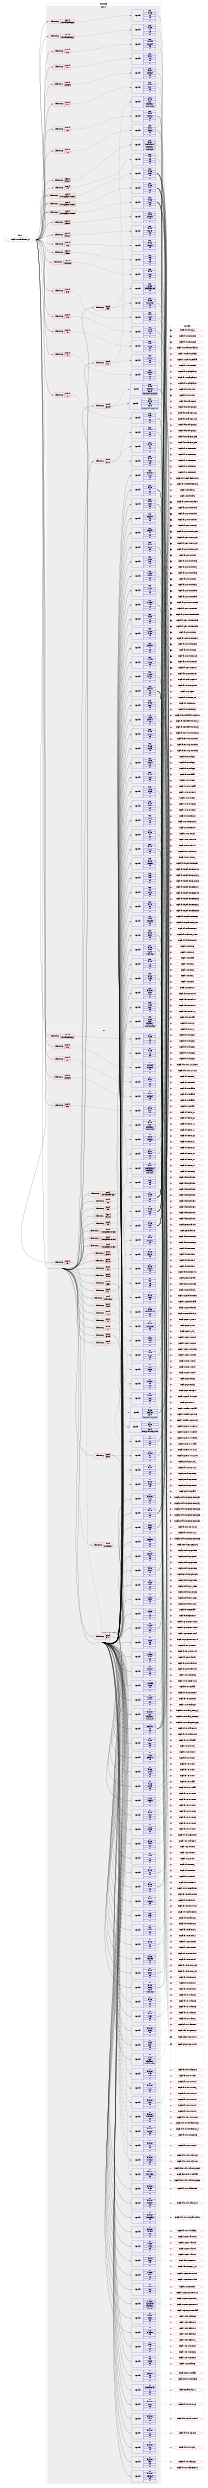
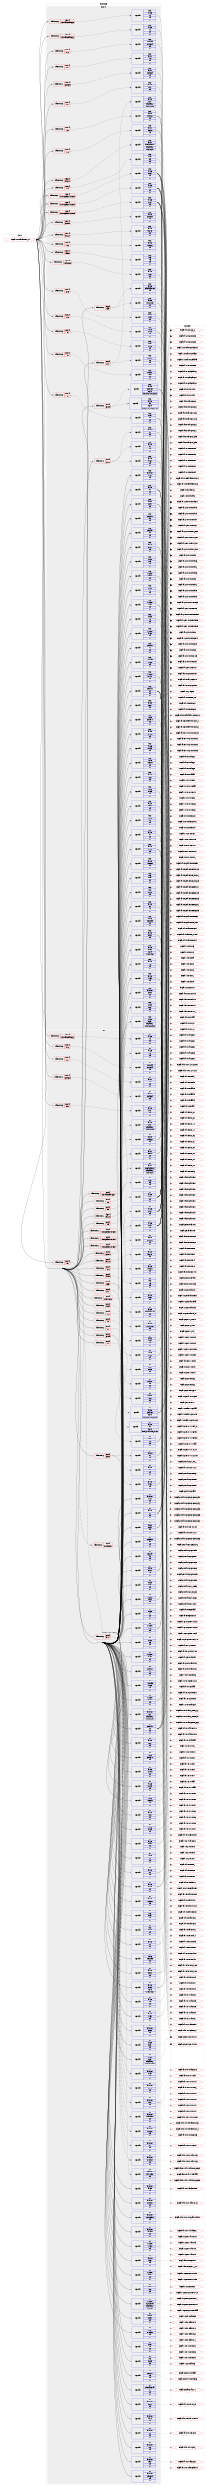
node "portage://sys-apps/hwloc-2.9.2": label "portage://sys-apps/hwloc-2.9.2" -> "portage://learn-apps/hwloc-2.9.2"
